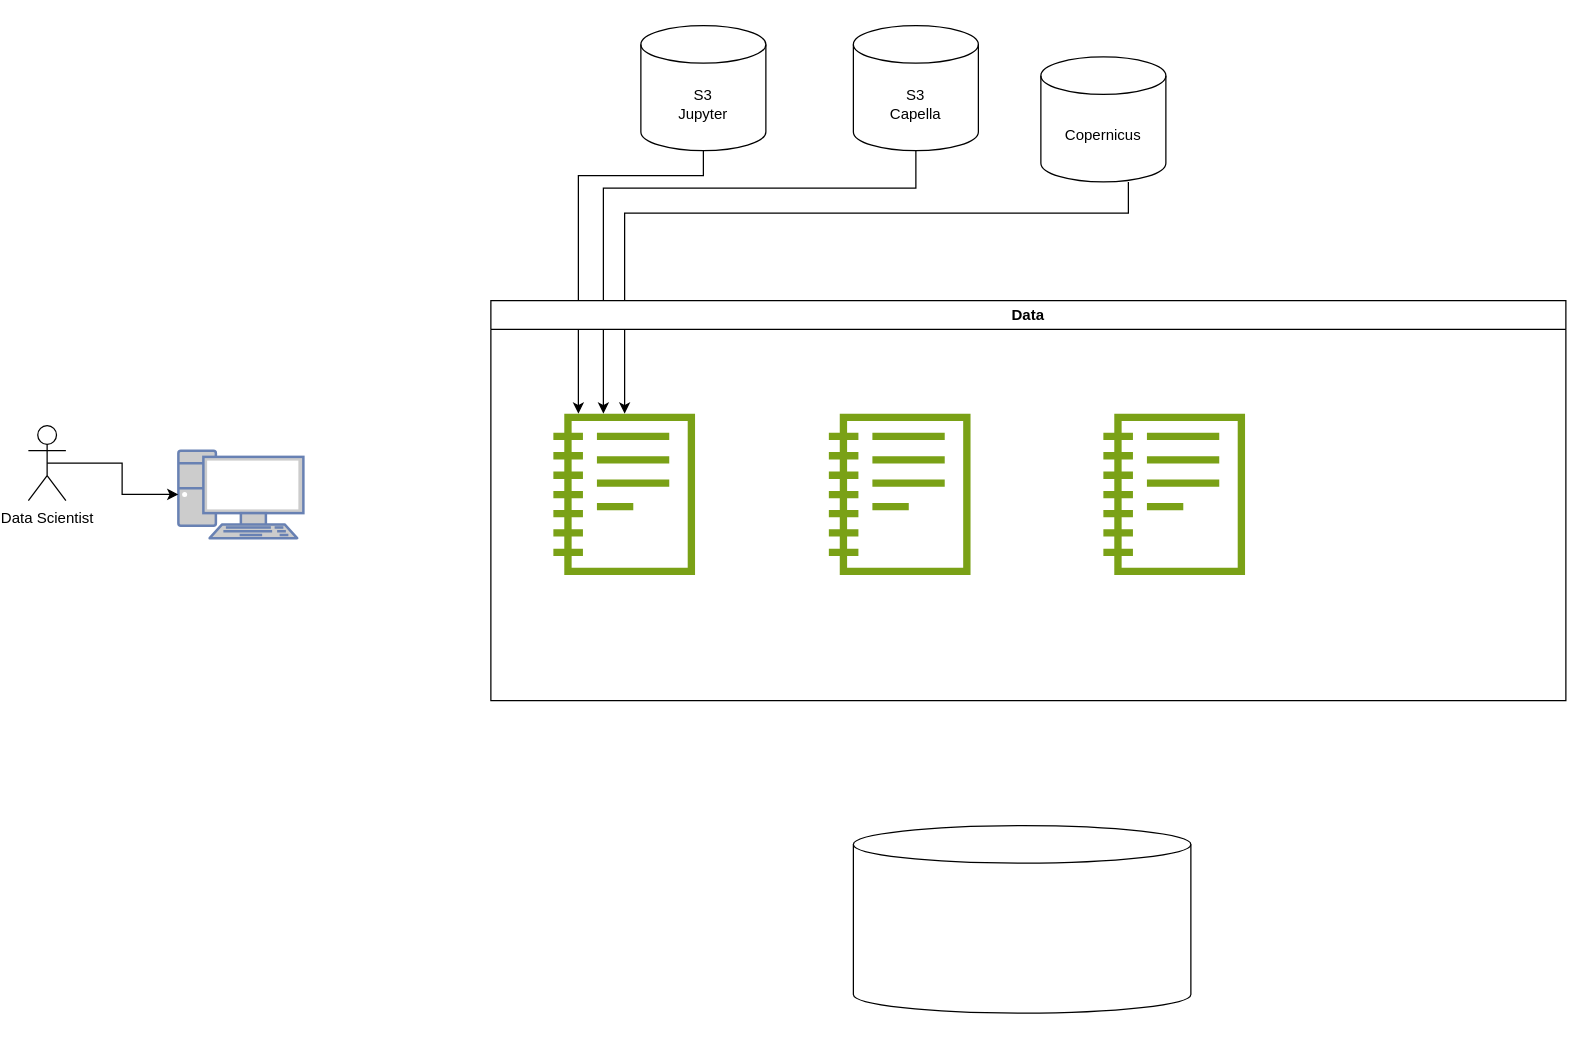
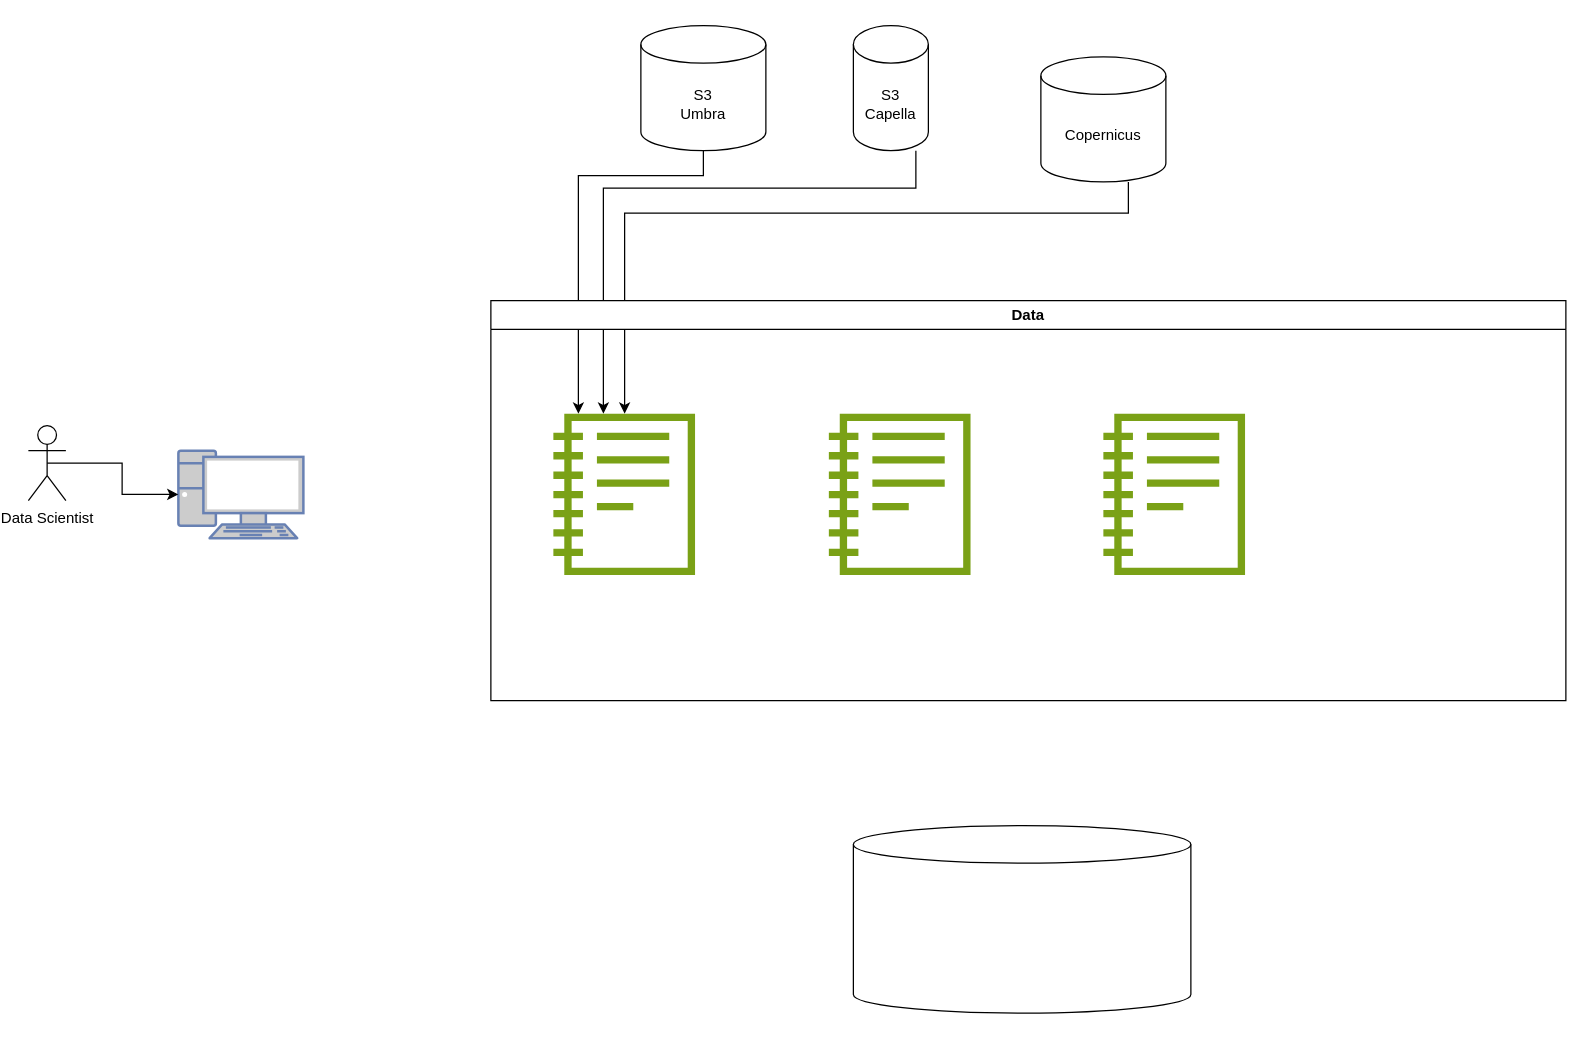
node "S3 Capella": size 125x125 -> 75x125
node "S3 Jupyter": label "S3 Jupyter" -> "S3 Umbra"
